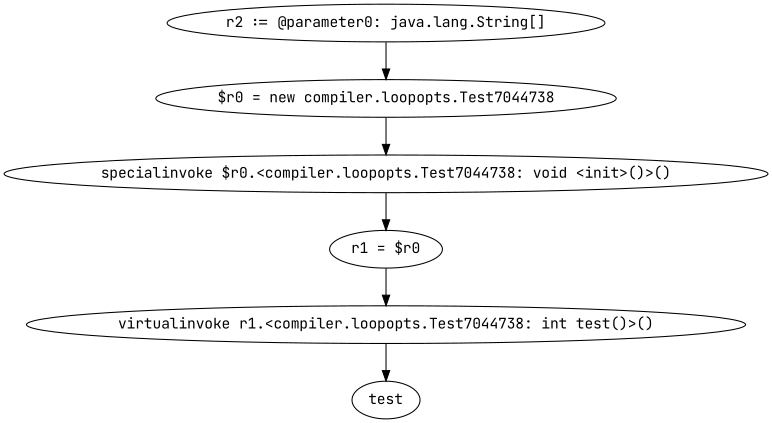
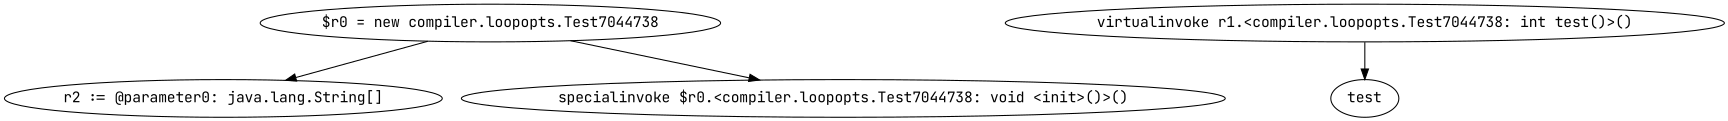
edge "r2 := @parameter0: java.lang.String[]" -> "$r0 = new compiler.loopopts.Test7044738": reversed
node "r1 = $r0": removed
